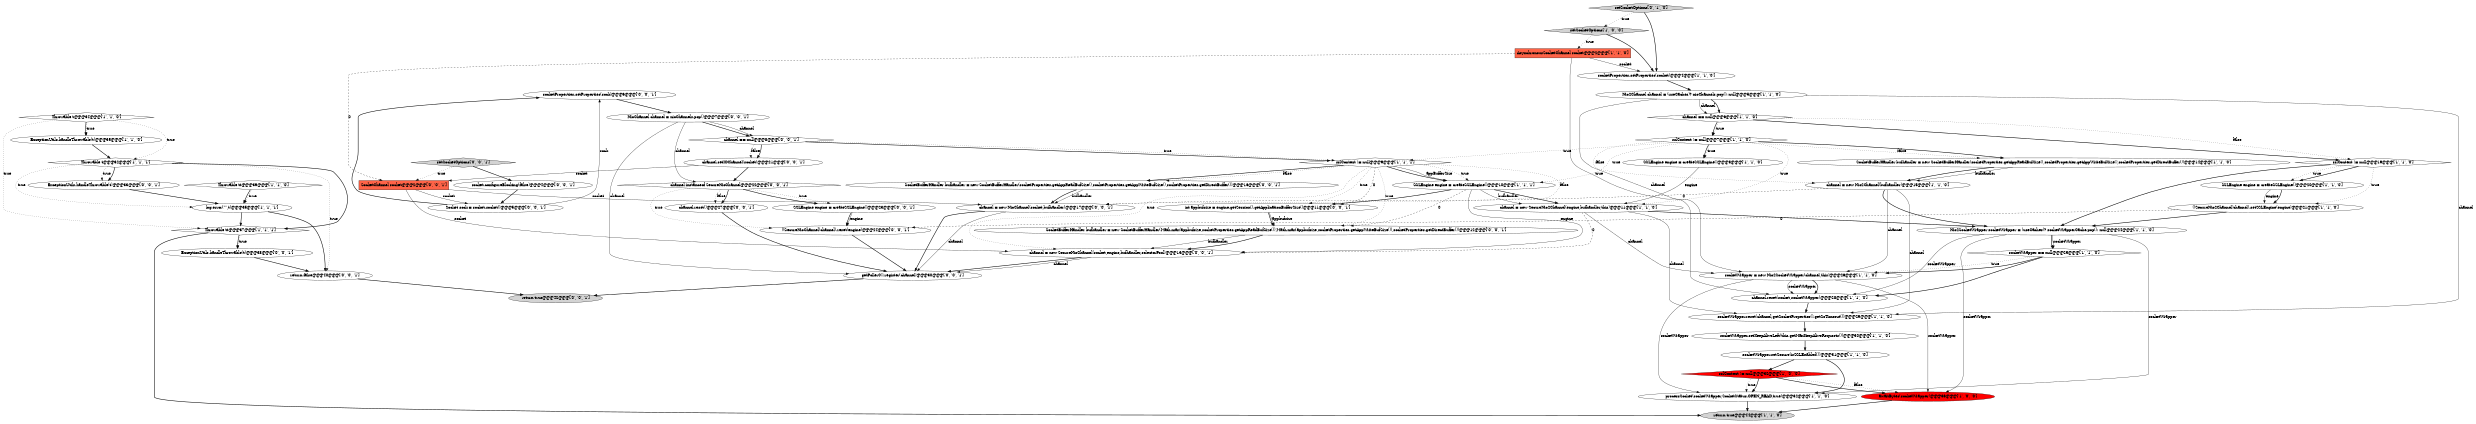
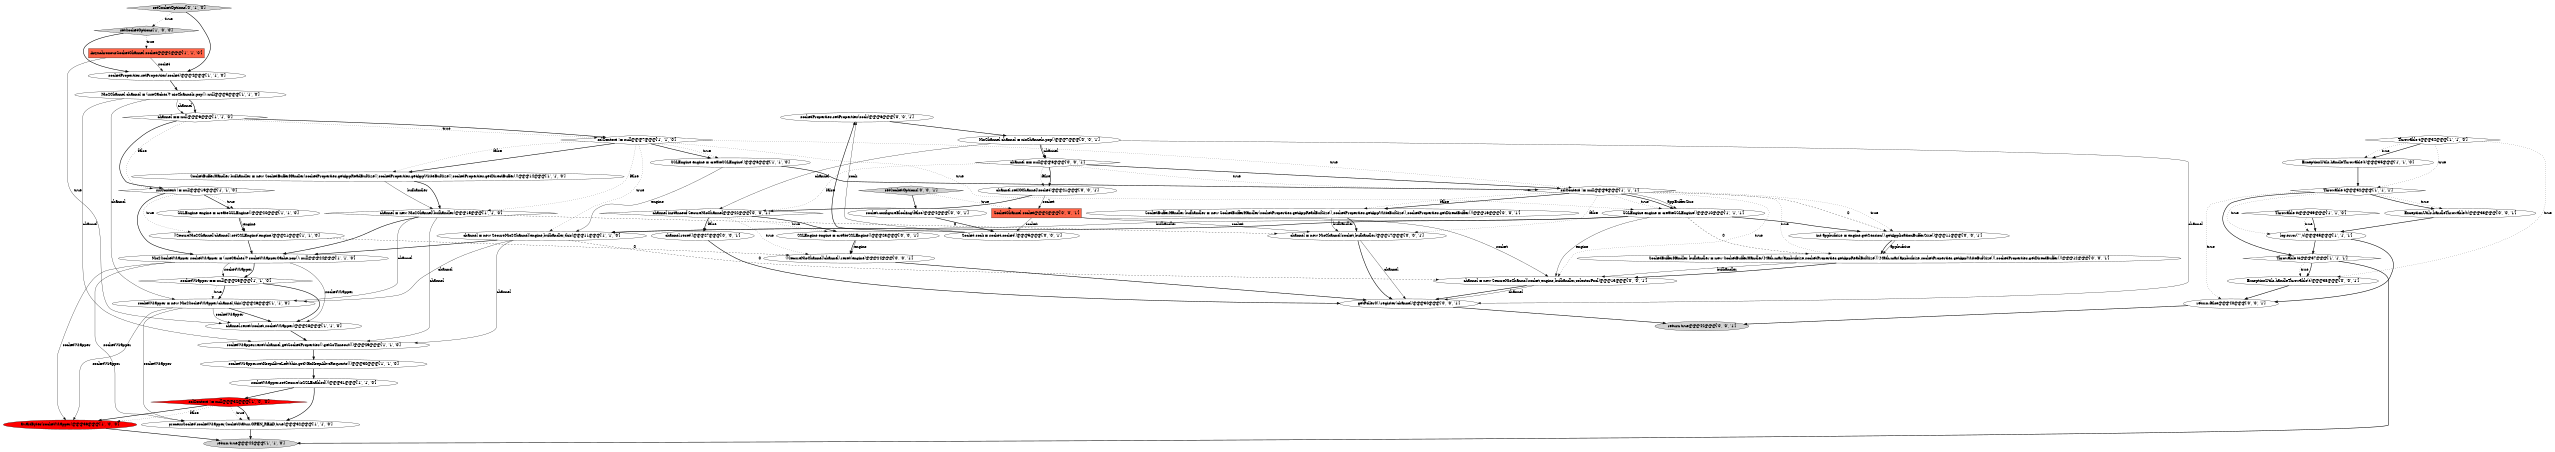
edge "AsynchronousSocketChannel socket@@@2@@@['1', '1', '0']" -> "SocketChannel socket@@@2@@@['0', '0', '1']": removed, label "0"
edge "channel == null@@@8@@@['0', '0', '1']" -> "channel instanceof SecureNioChannel@@@22@@@['0', '0', '1']": added, label "false"
node "channel = new Nio2Channel(bufhandler)@@@15@@@['1', '1', '0']": shape ellipse -> diamond
edge "SSLEngine engine = createSSLEngine()@@@8@@@['1', '1', '0']" -> "sslContext != null@@@9@@@['1', '1', '1']": added
edge "Throwable t@@@34@@@['1', '1', '0']" -> "Throwable tt@@@37@@@['1', '1', '1']": now "Throwable t@@@34@@@['1', '1', '0']" -> "ExceptionUtils.handleThrowable(t)@@@38@@@['0', '0', '1']"
